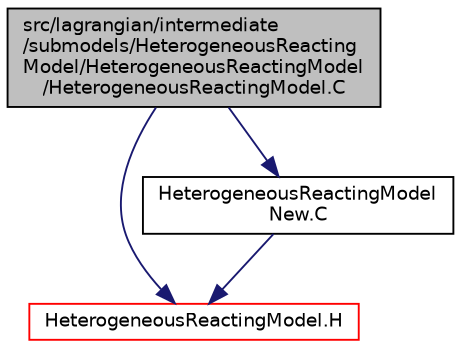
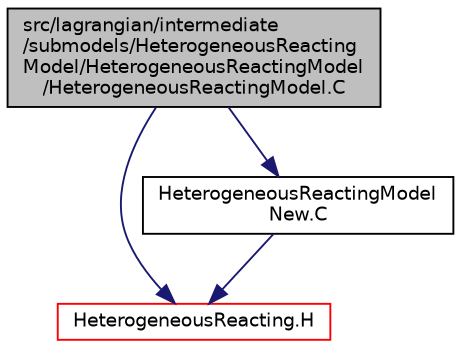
node "HeterogeneousReactingModel.H": label "HeterogeneousReactingModel.H" -> "HeterogeneousReacting.H"
